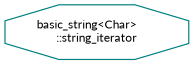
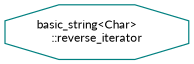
node "basic_string<Char> ::string_iterator": label "basic_string<Char> ::string_iterator" -> "basic_string<Char> ::reverse_iterator"
